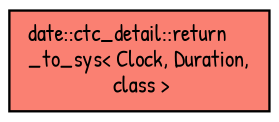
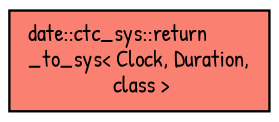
node "date::ctc_detail::return _to_sys< Clock, Duration, class >": label "date::ctc_detail::return _to_sys< Clock, Duration, class >" -> "date::ctc_sys::return _to_sys< Clock, Duration, class >"
